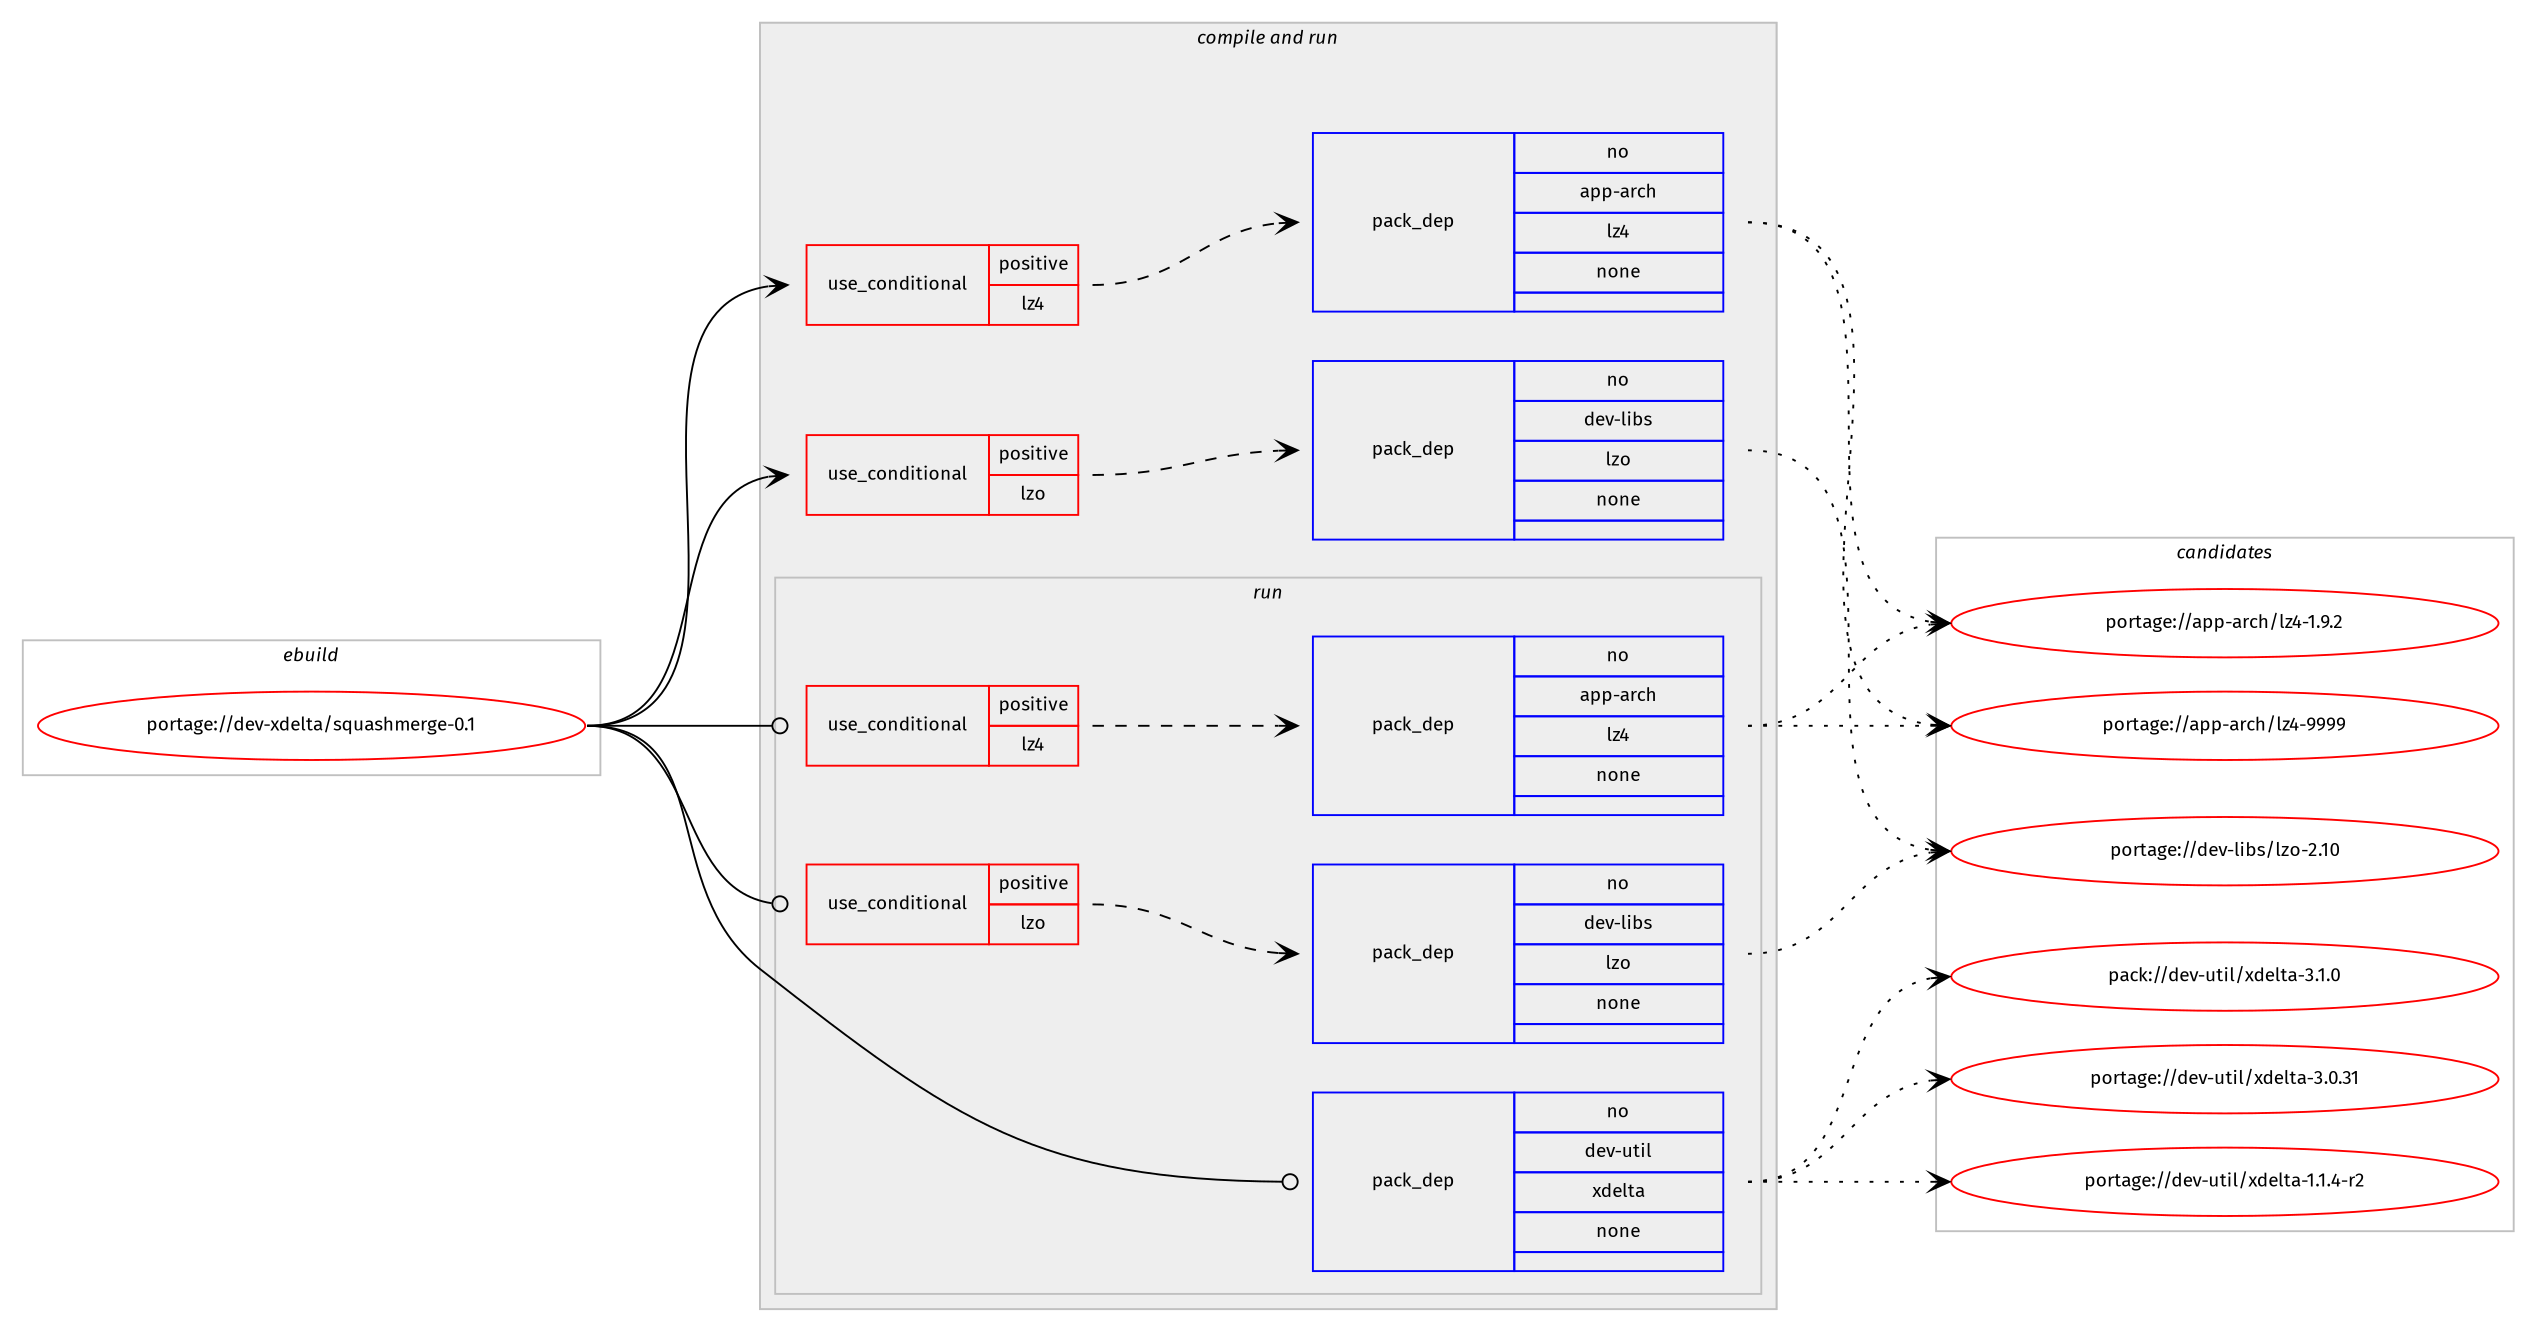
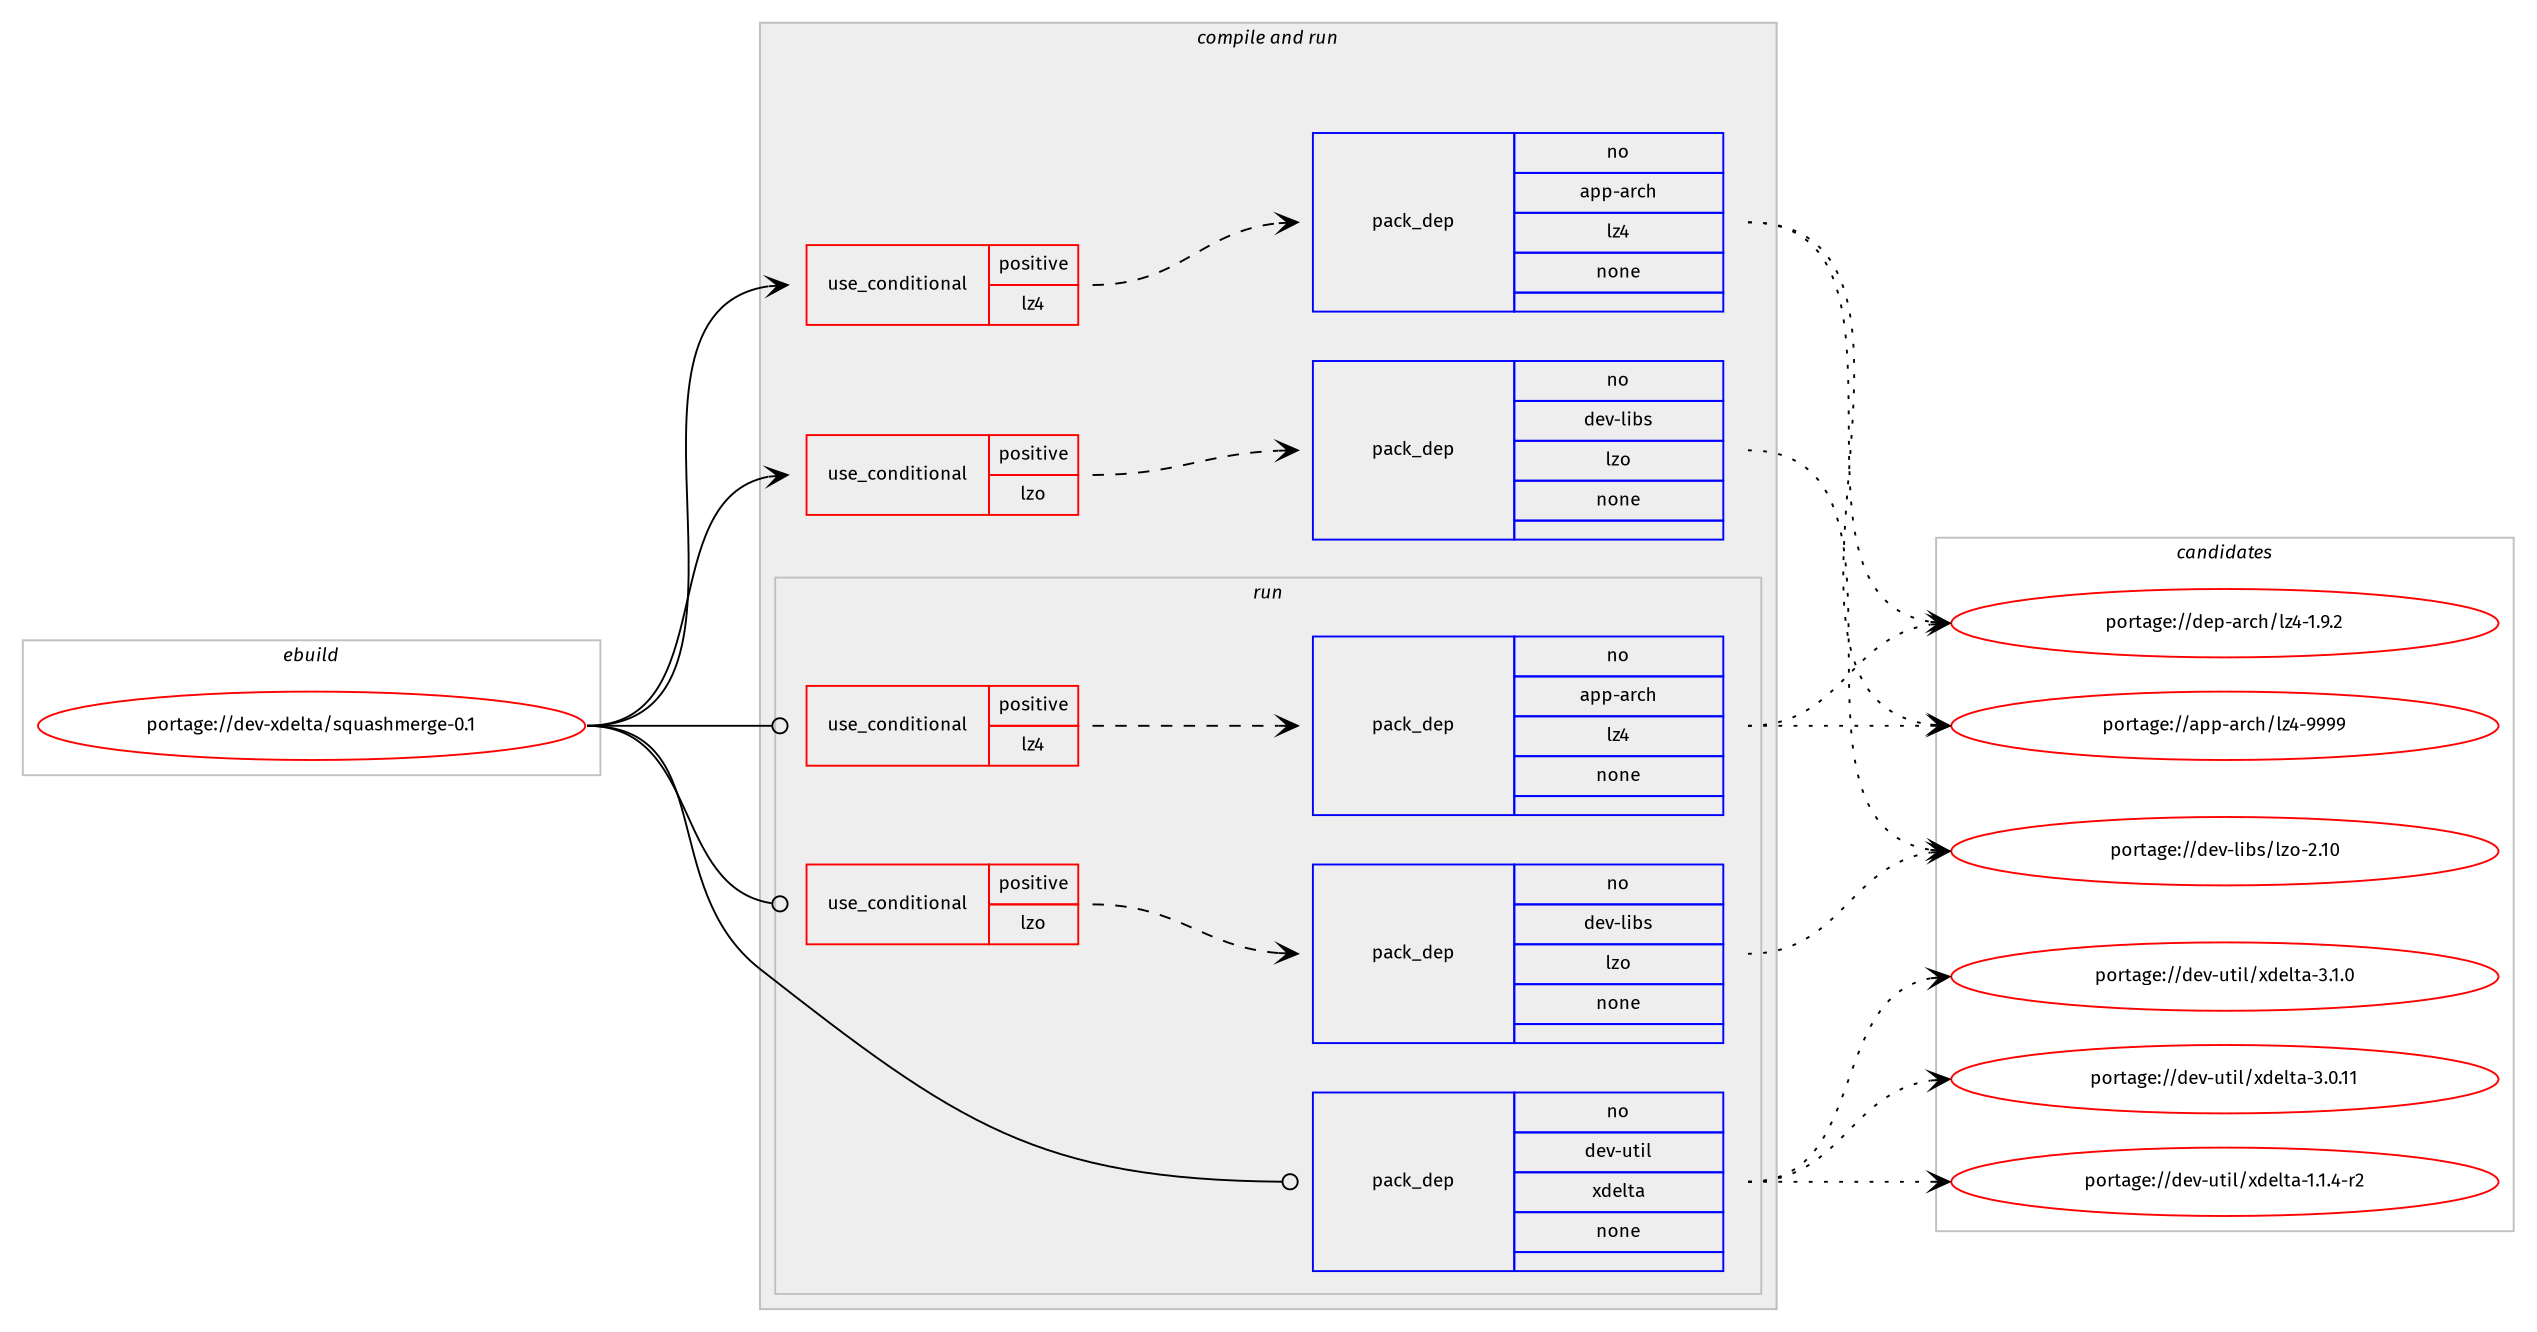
node "portage://app-arch/lz4-1.9.2": label "portage://app-arch/lz4-1.9.2" -> "portage://dep-arch/lz4-1.9.2"
node "pack://dev-util/xdelta-3.1.0": label "pack://dev-util/xdelta-3.1.0" -> "portage://dev-util/xdelta-3.1.0"
node "portage://dev-util/xdelta-3.0.31": label "portage://dev-util/xdelta-3.0.31" -> "portage://dev-util/xdelta-3.0.11"
